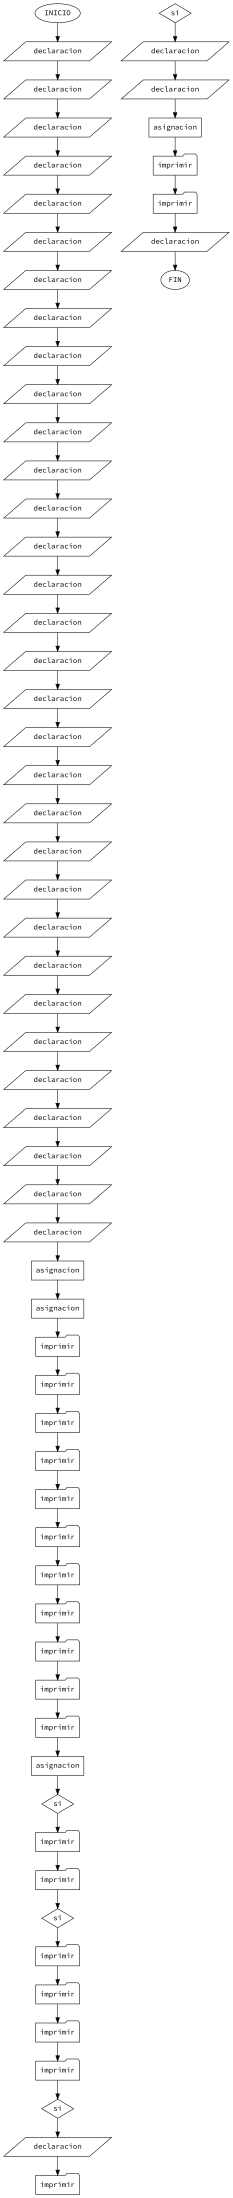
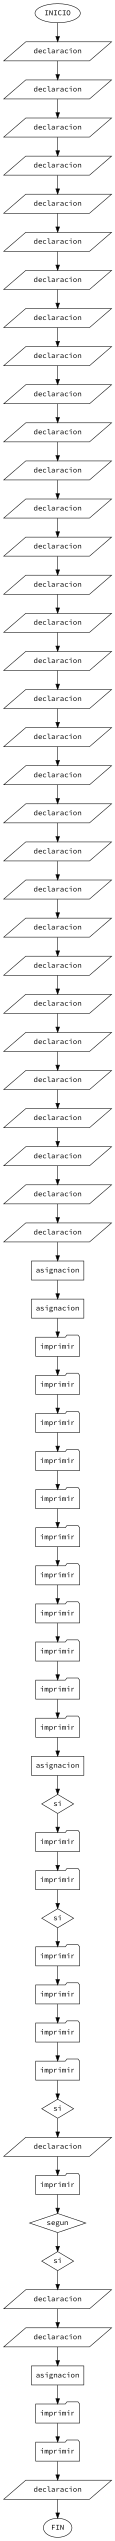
node "segun": added
